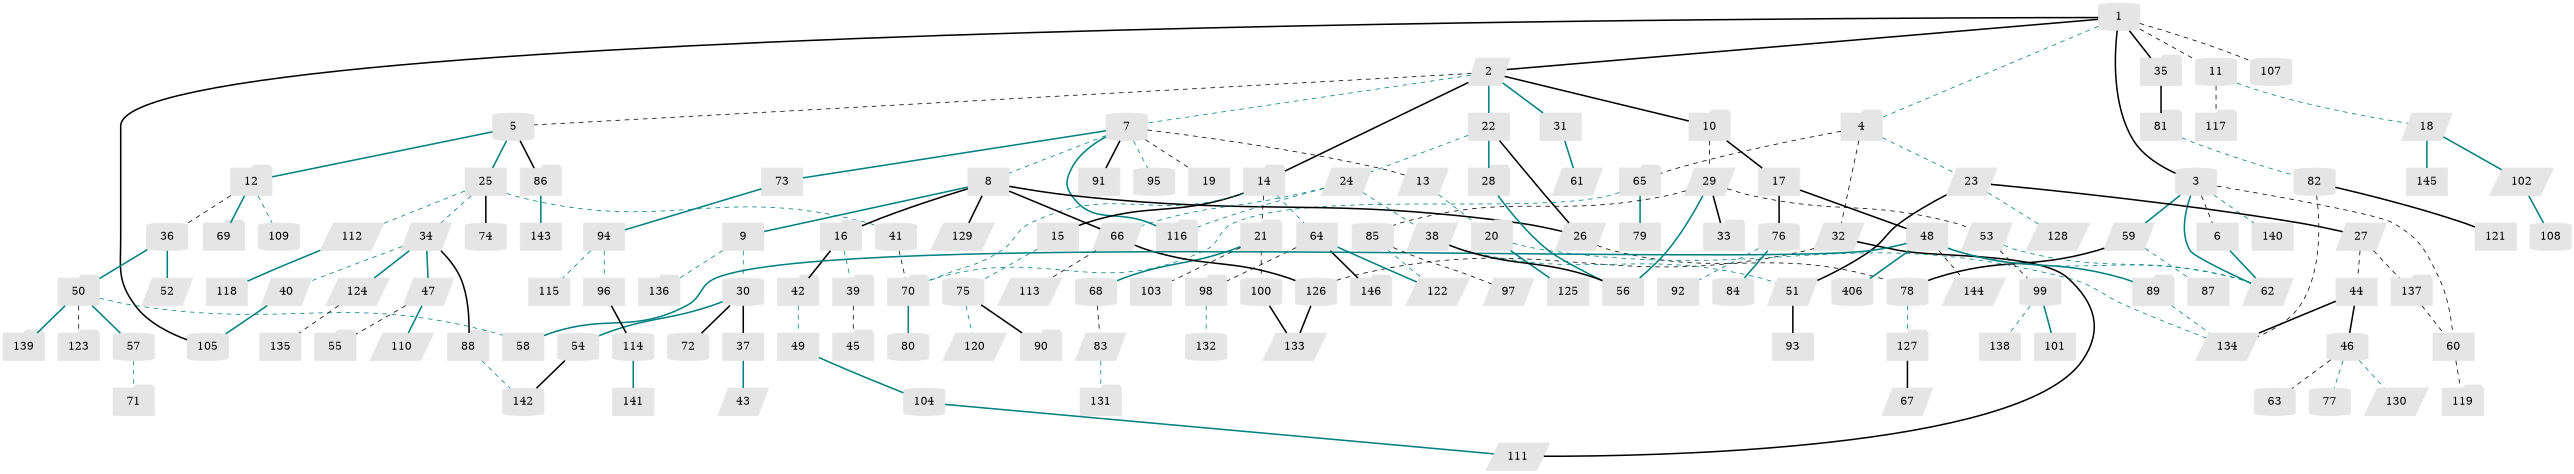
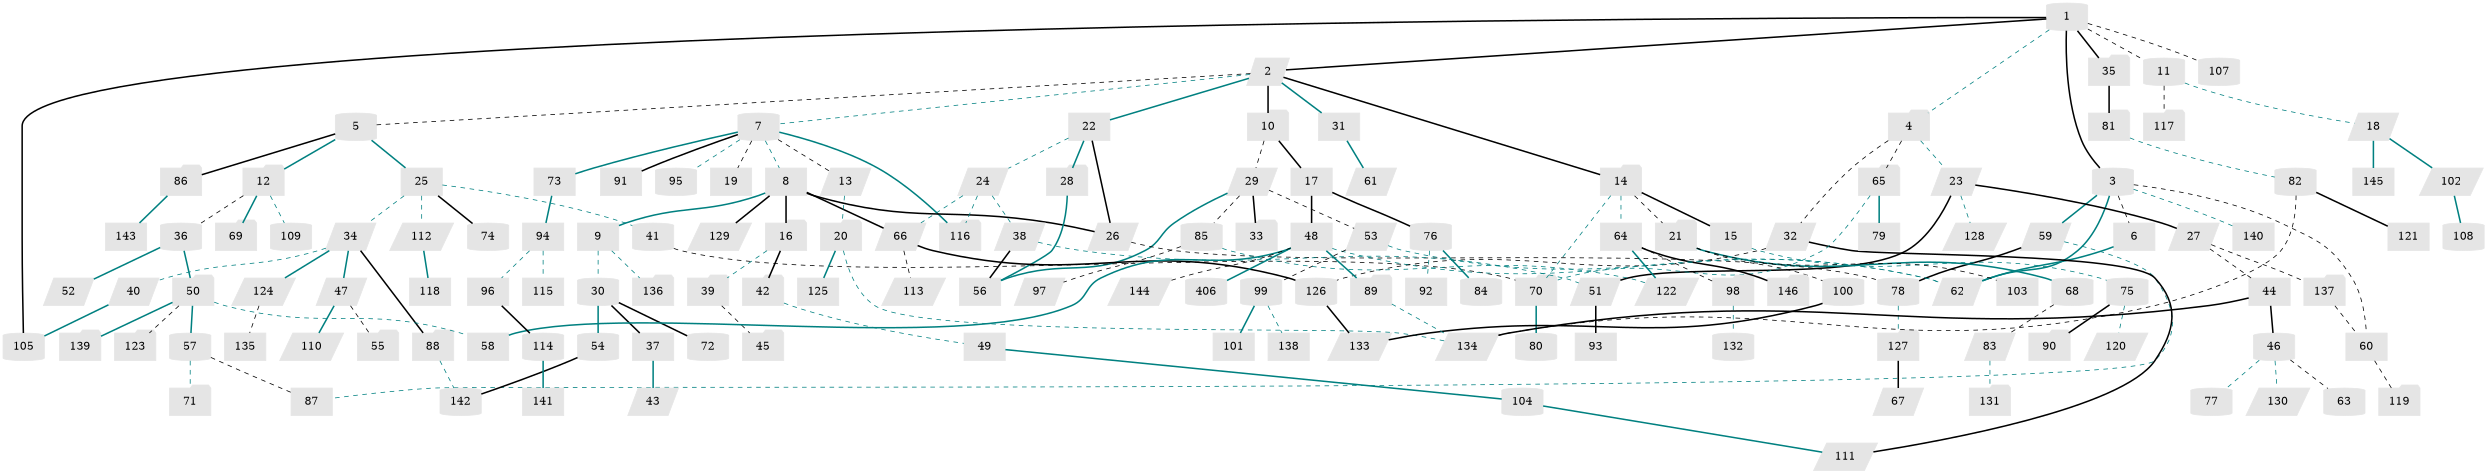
edge "57" -- "87": added
